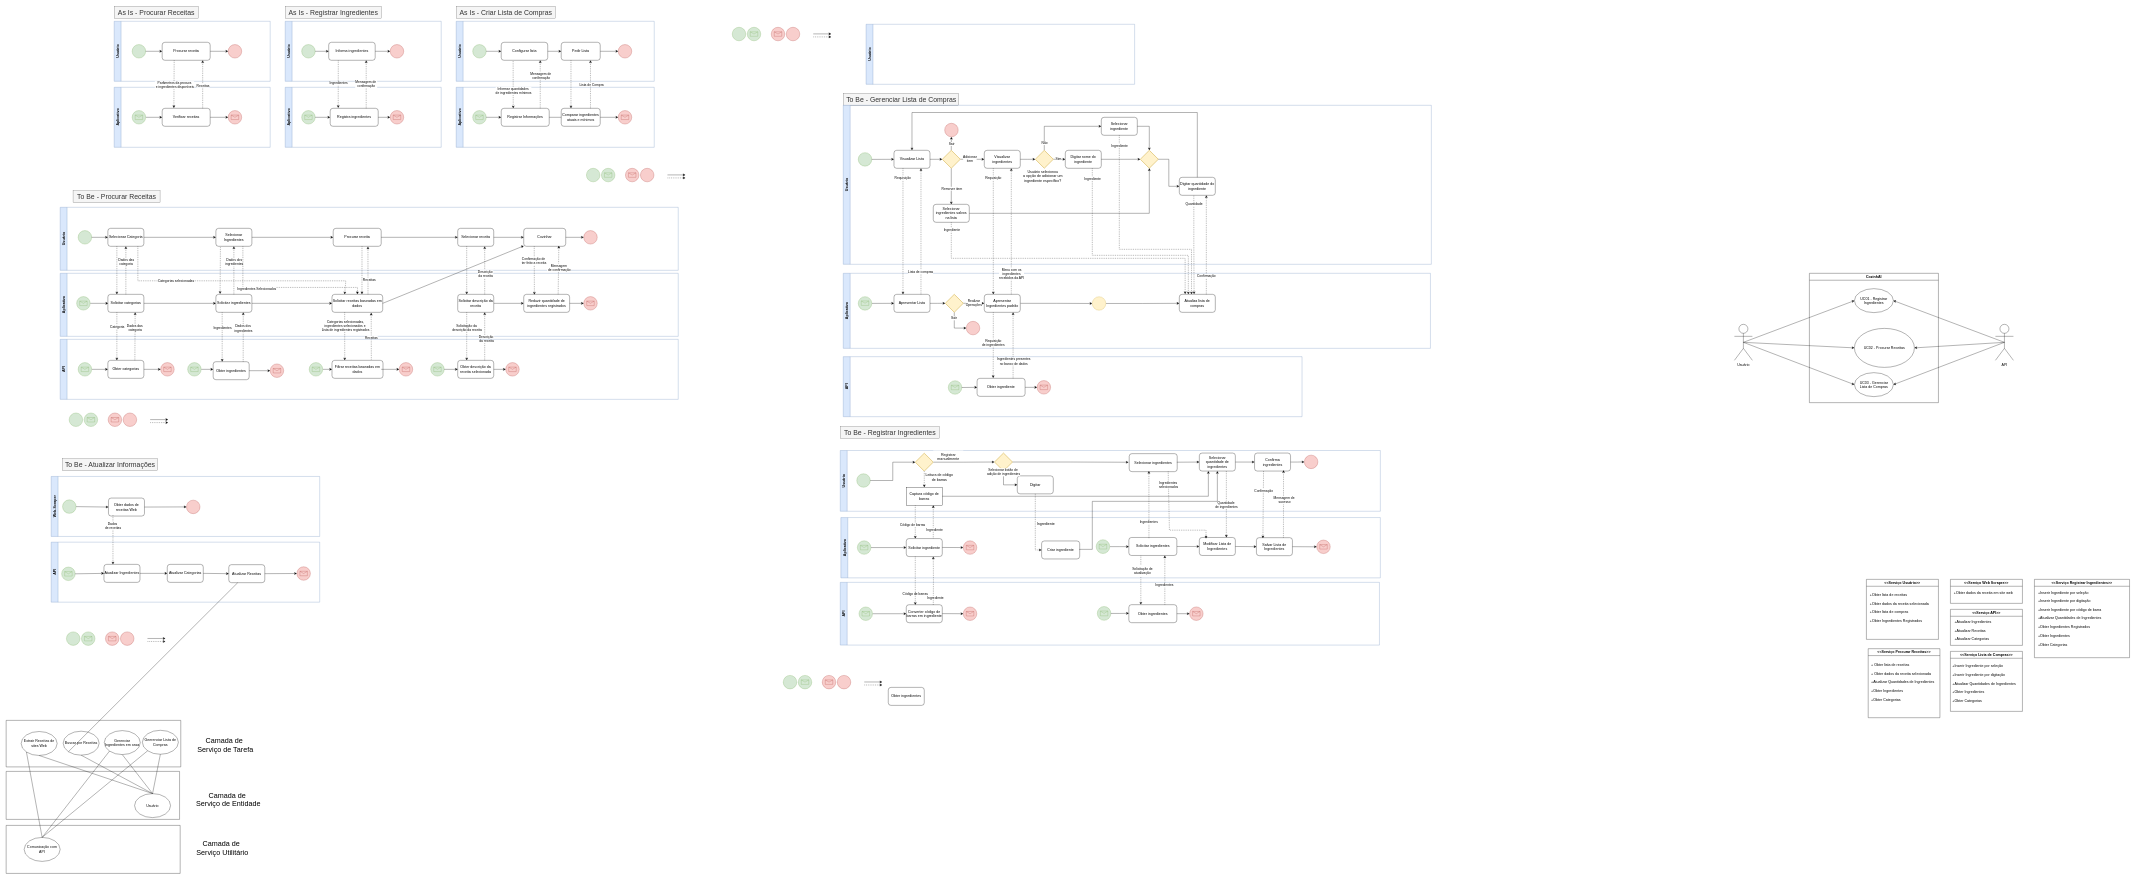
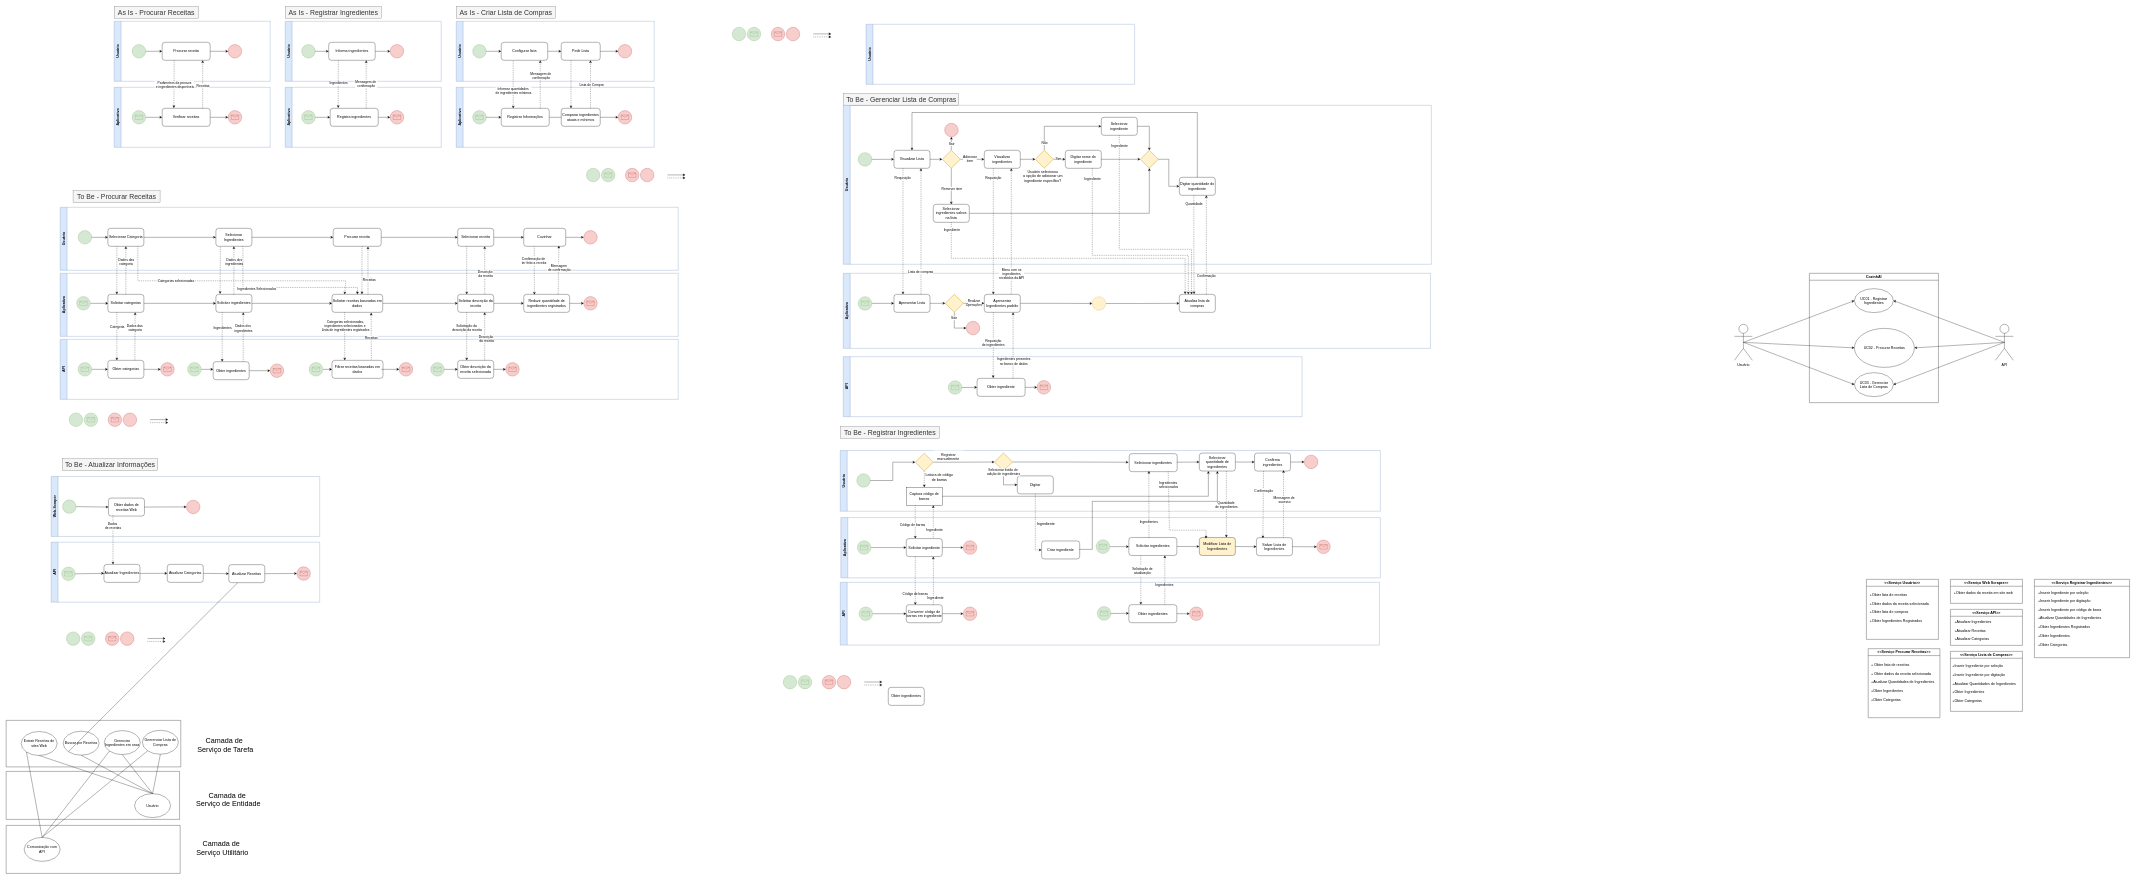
edge "Solicitar receitas baseadas em dados" -> "Cozinhar": now "Solicitar receitas baseadas em dados" -> "Solicitar descrição da receita"
node "Modificar Lista de Ingredientes": fillcolor #ffffff -> #fff2cc
